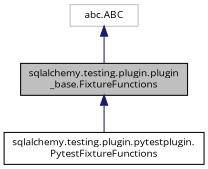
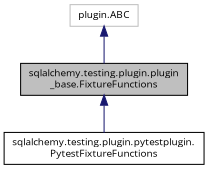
node "abc.ABC": label "abc.ABC" -> "plugin.ABC"
